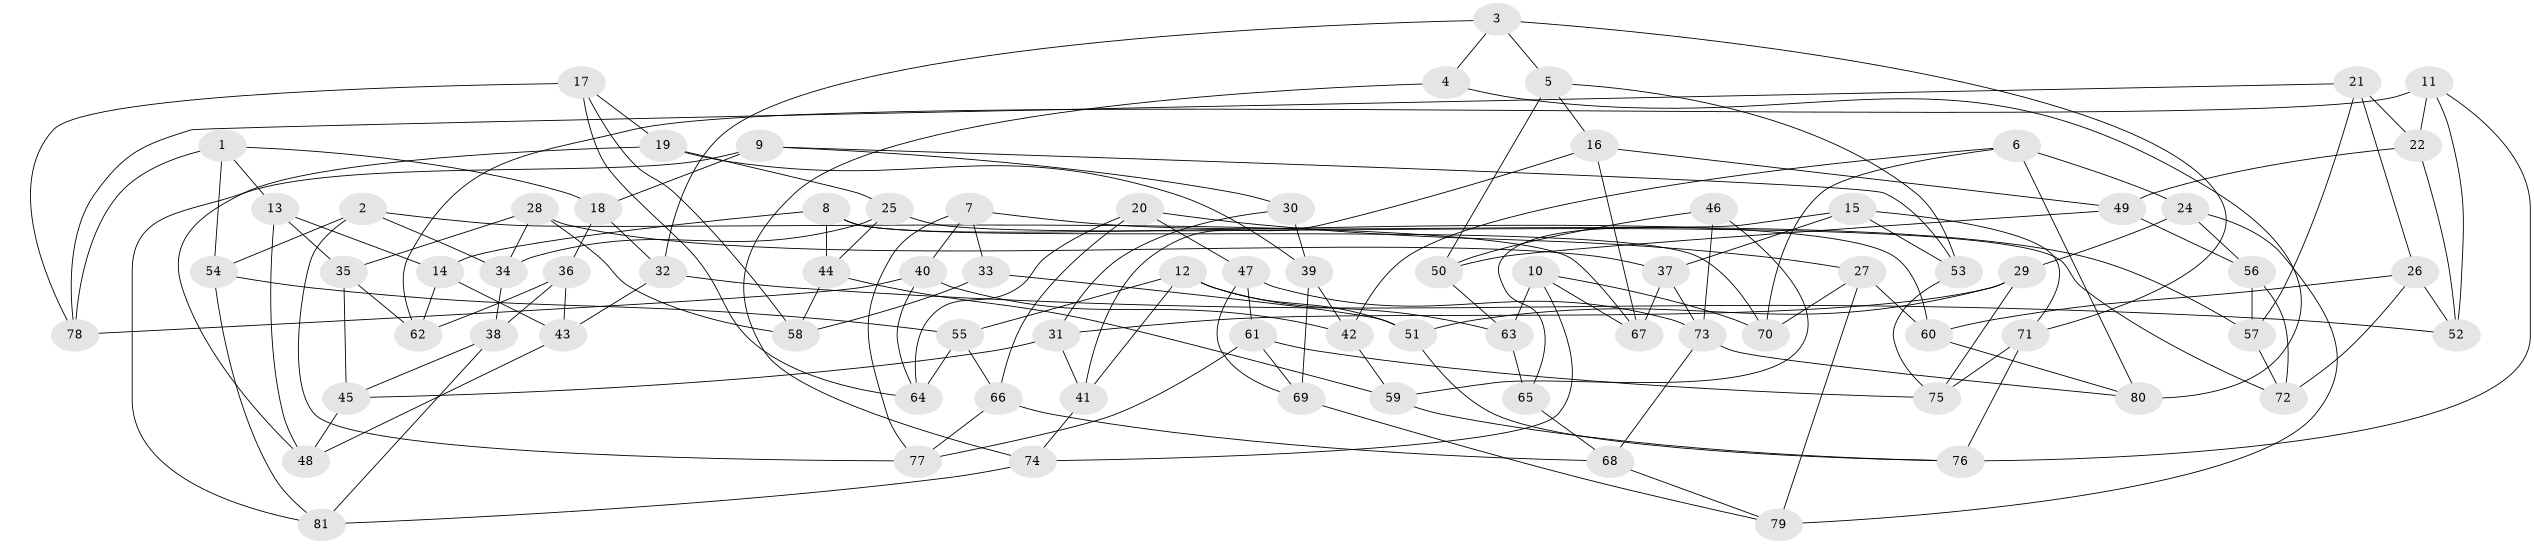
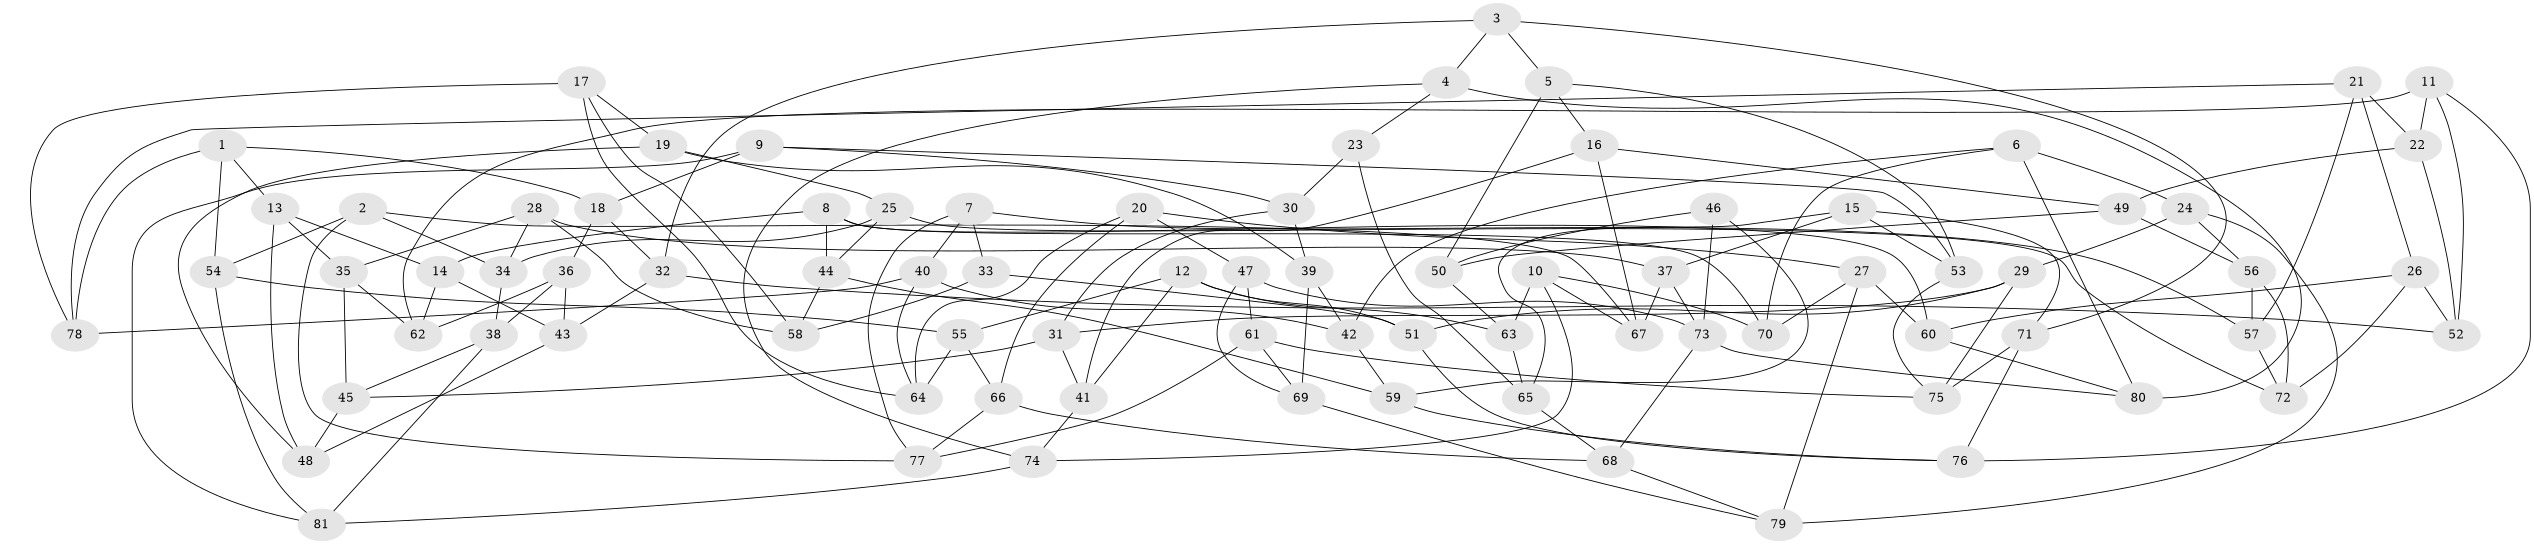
node "23": added
